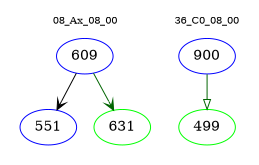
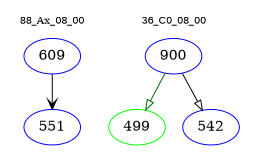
cluster "08_Ax_08_00": label "08_Ax_08_00" -> "88_Ax_08_00"
node "631": removed
node "542": added
